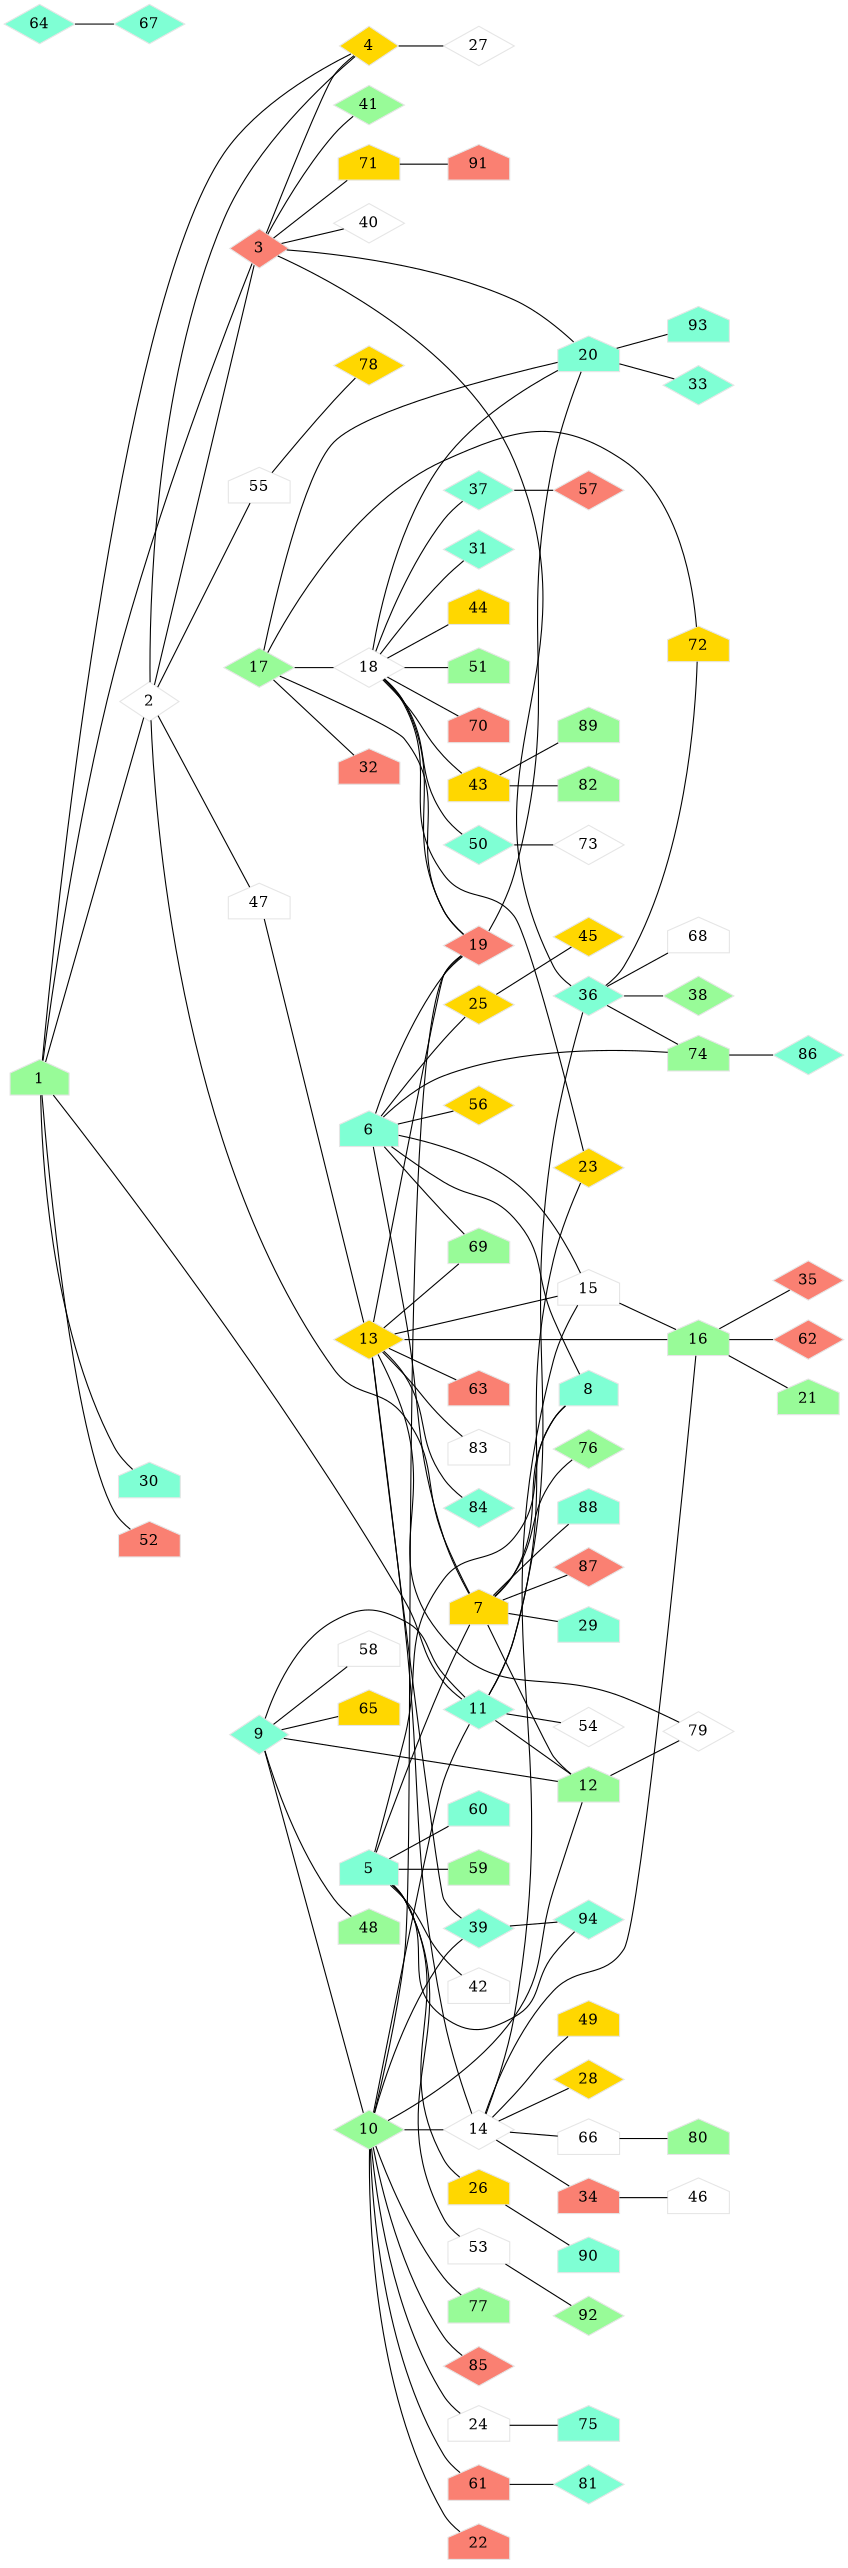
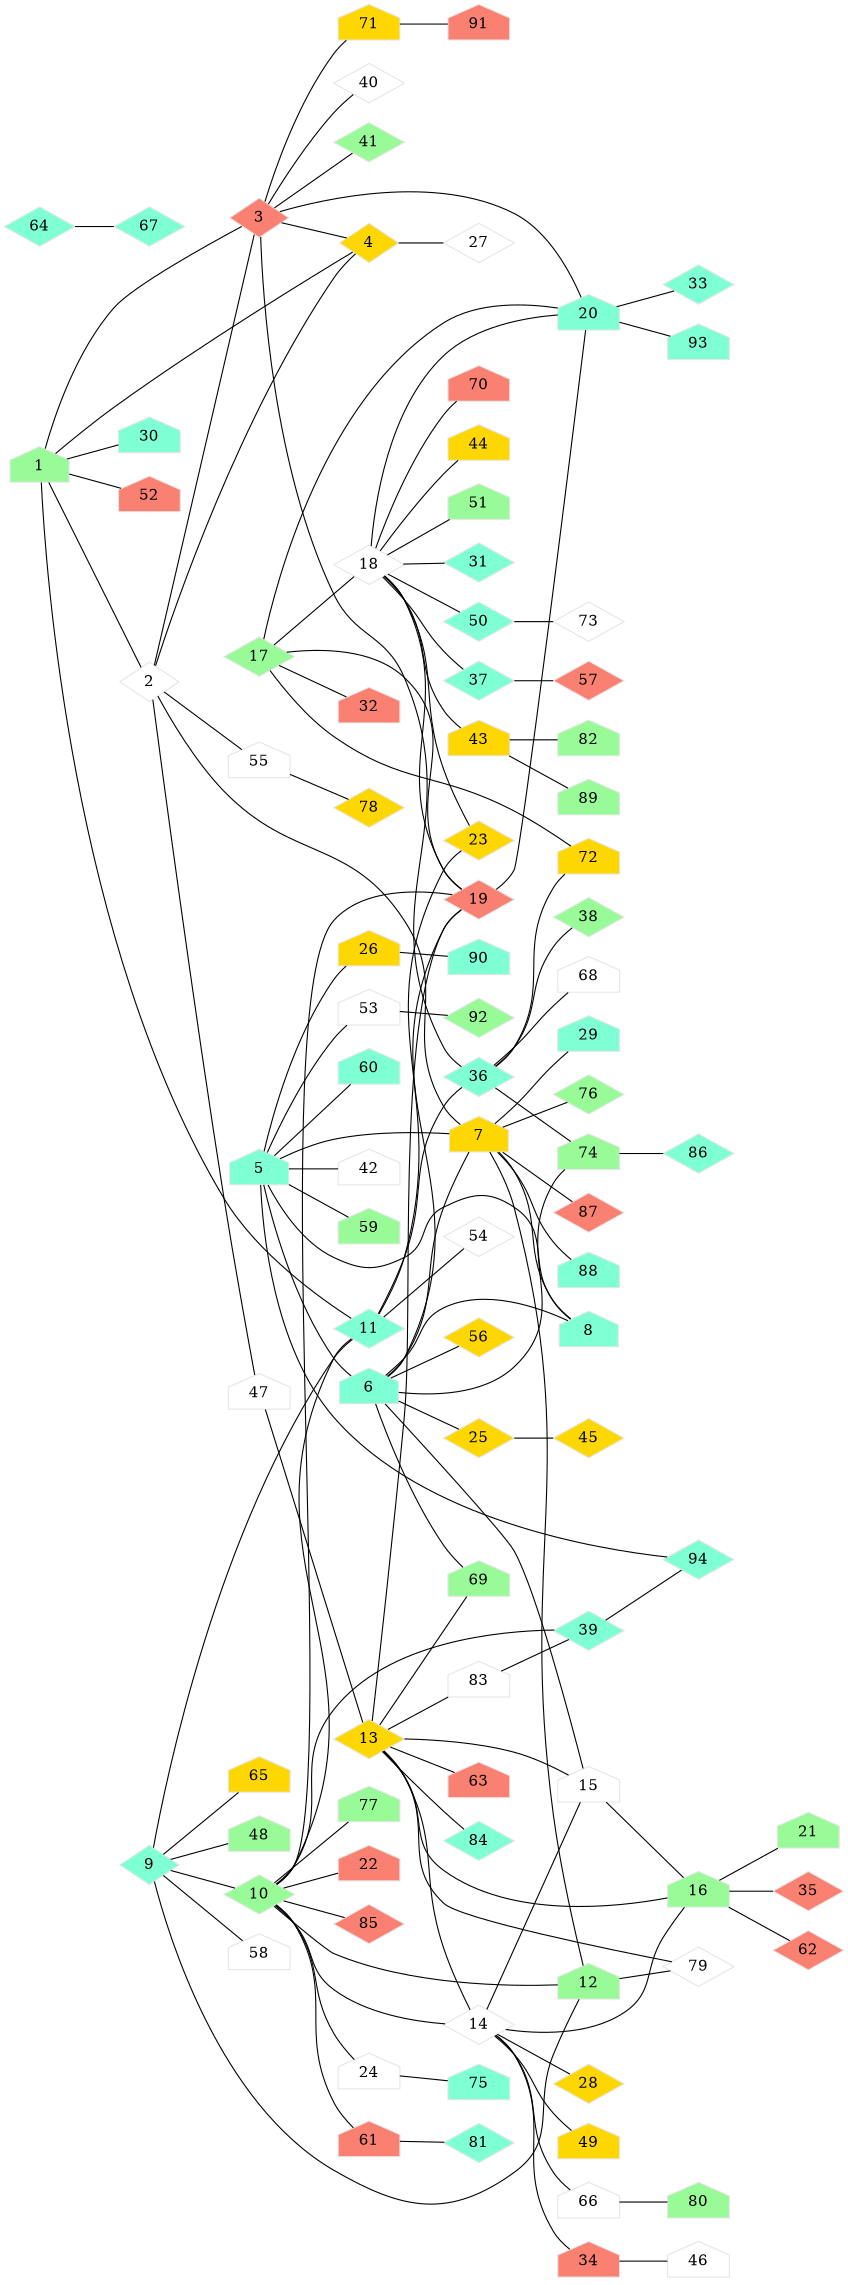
edge "5" -- "6": added
edge "11" -- "12": removed
edge "13" -- "39": now "83" -- "39"
